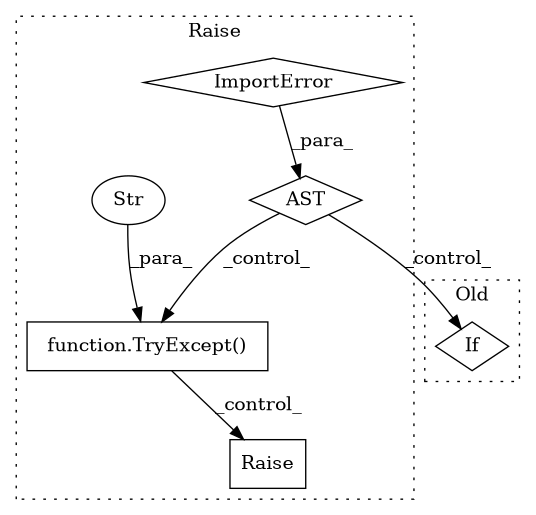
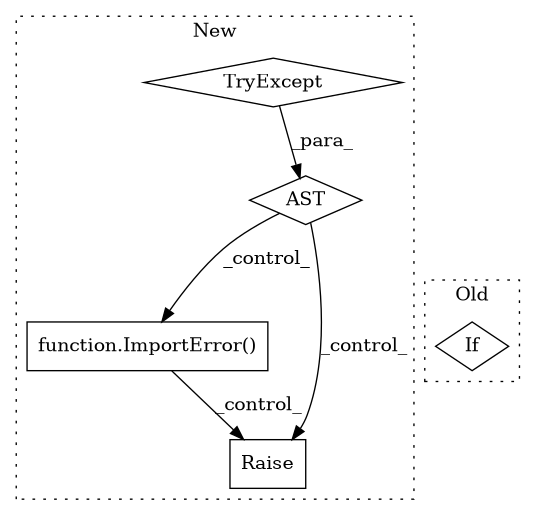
cluster "Raise": label "Raise" -> "New"
node "ImportError": label "ImportError" -> "TryExcept"
node "Str": removed
edge "AST" -> "If": now "AST" -> "Raise"
node "function.TryExcept()": label "function.TryExcept()" -> "function.ImportError()"
